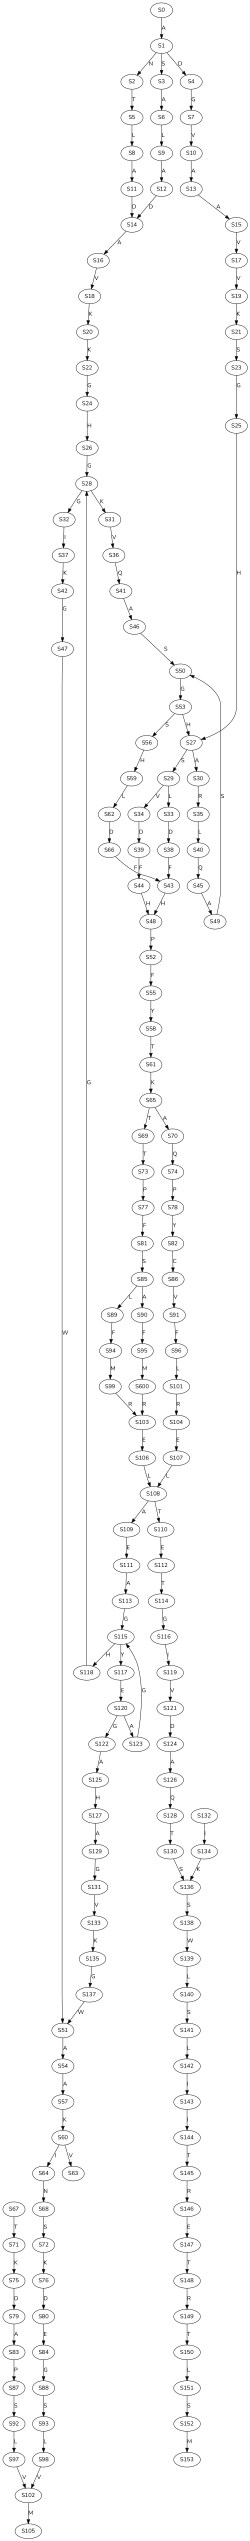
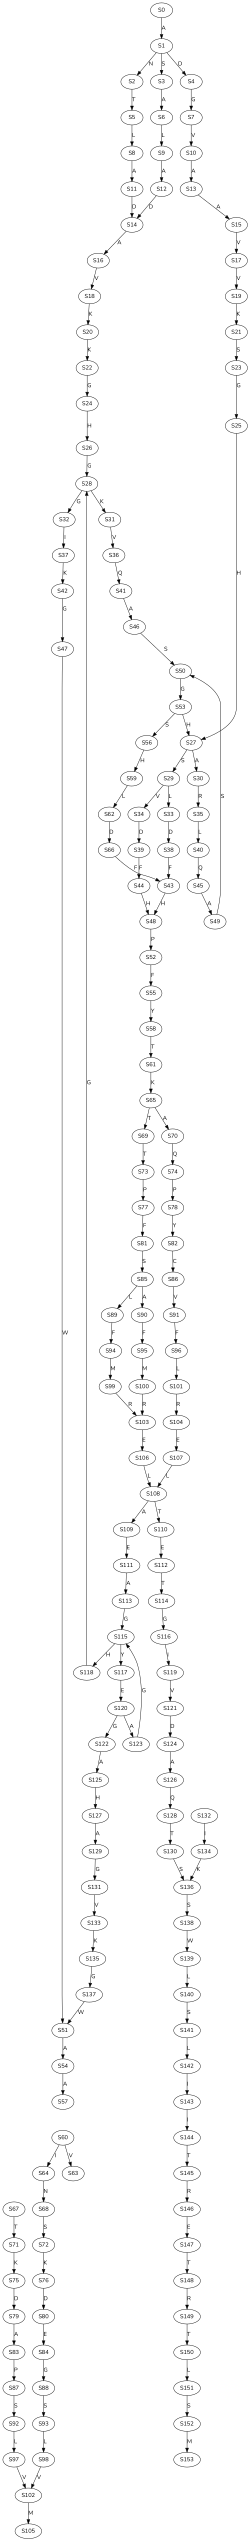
node "S600": label "S600" -> "S100"
edge "S57" -> "S60": removed, label "K"
